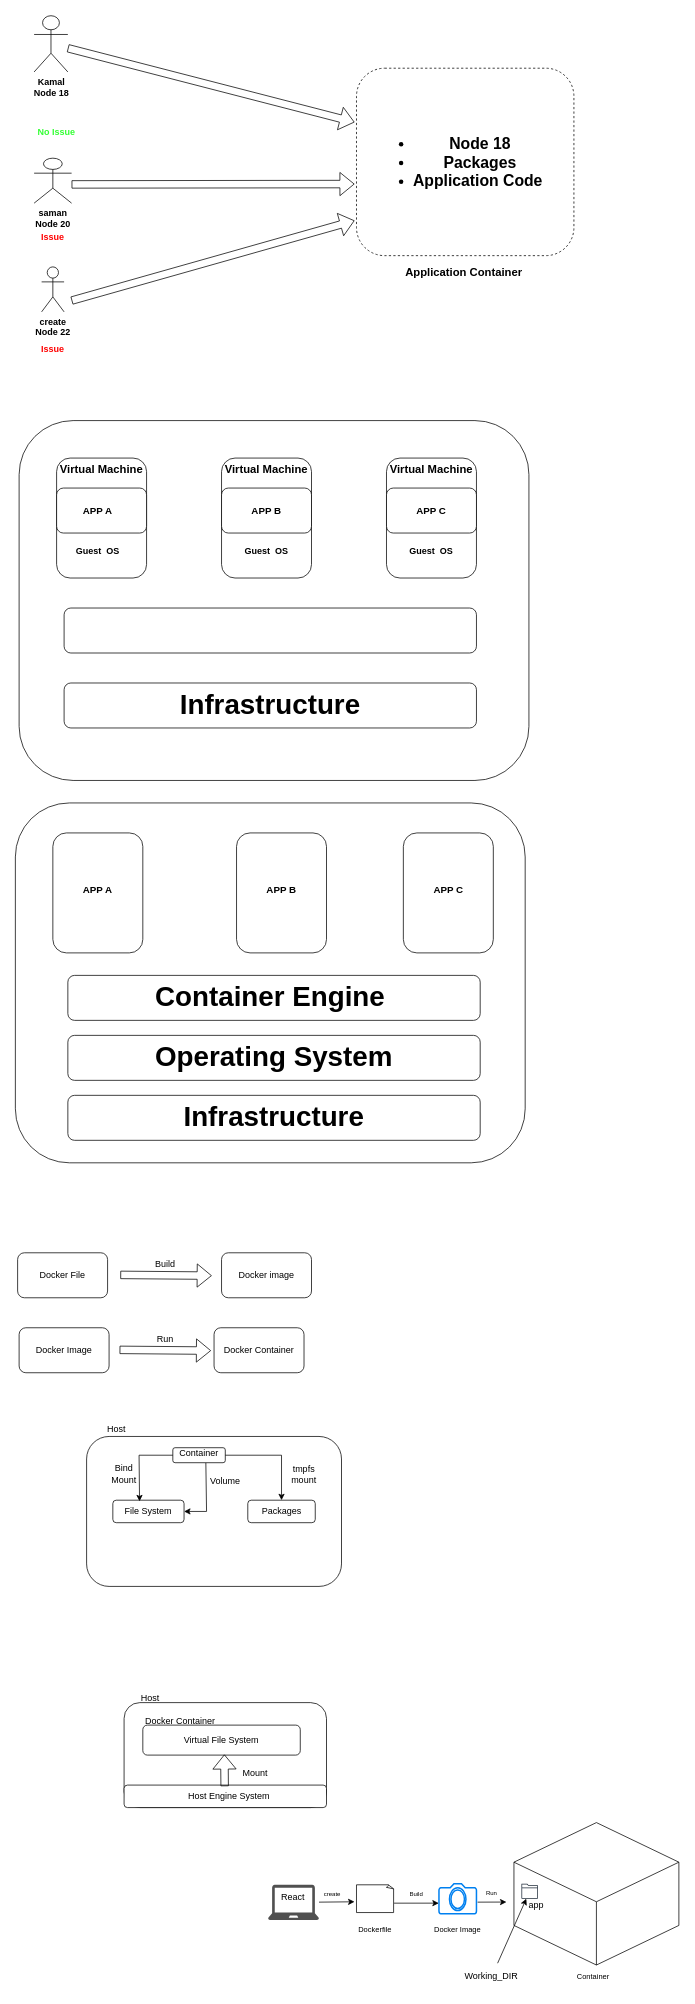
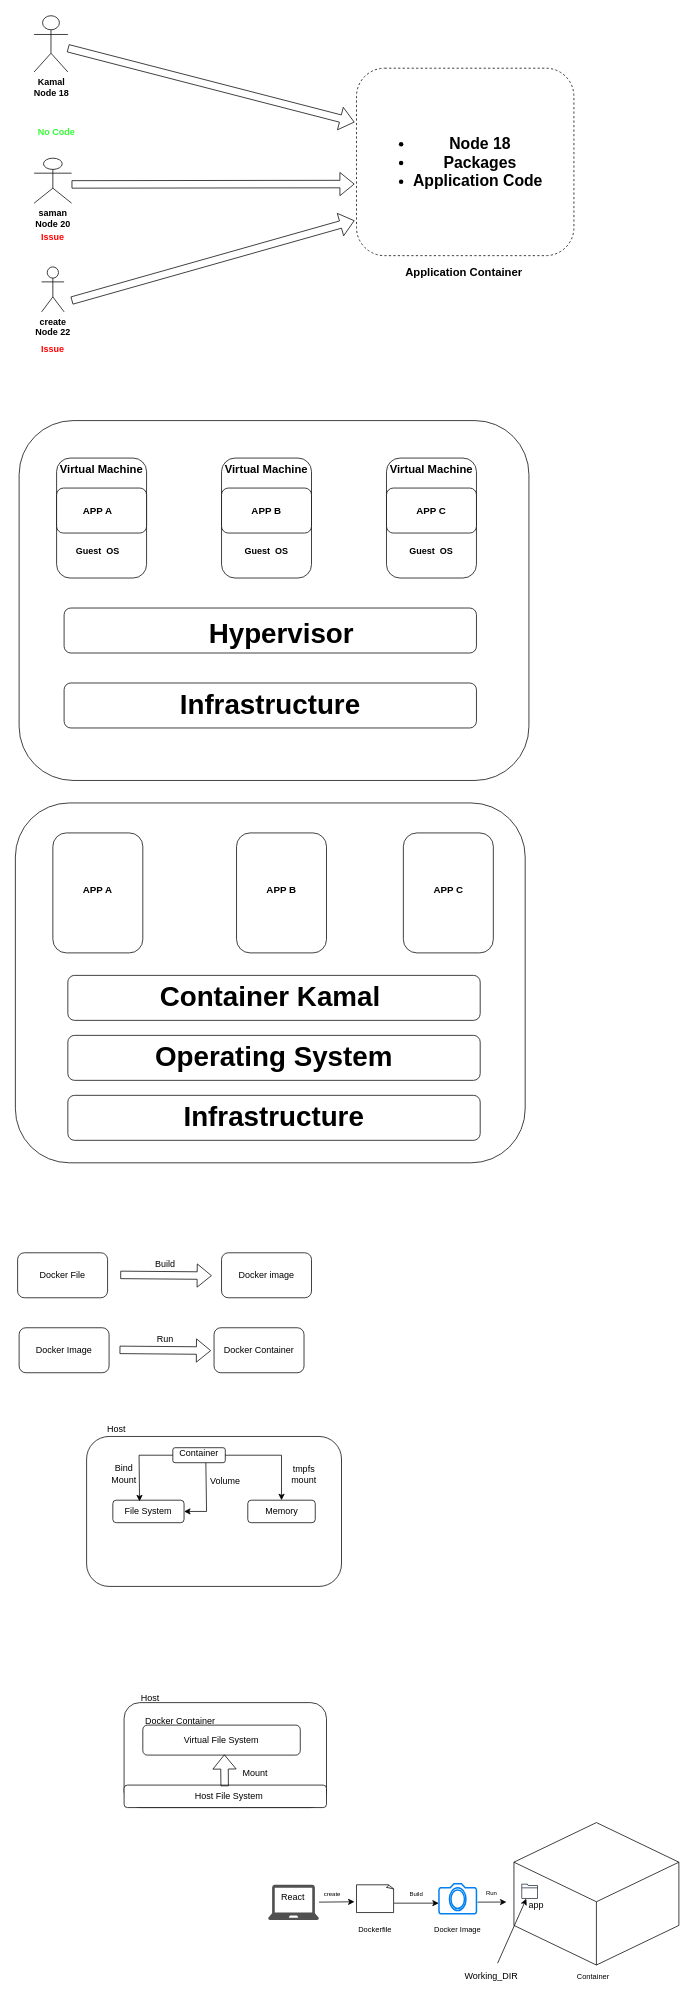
node "No Issue": label "No Issue" -> "No Code"
node "Hypervisor": added
node "Container Engine": label "Container Engine" -> "Container Kamal"
node "Packages": label "Packages" -> "Memory"
node "Host Engine System": label "Host Engine System" -> "Host File System"
